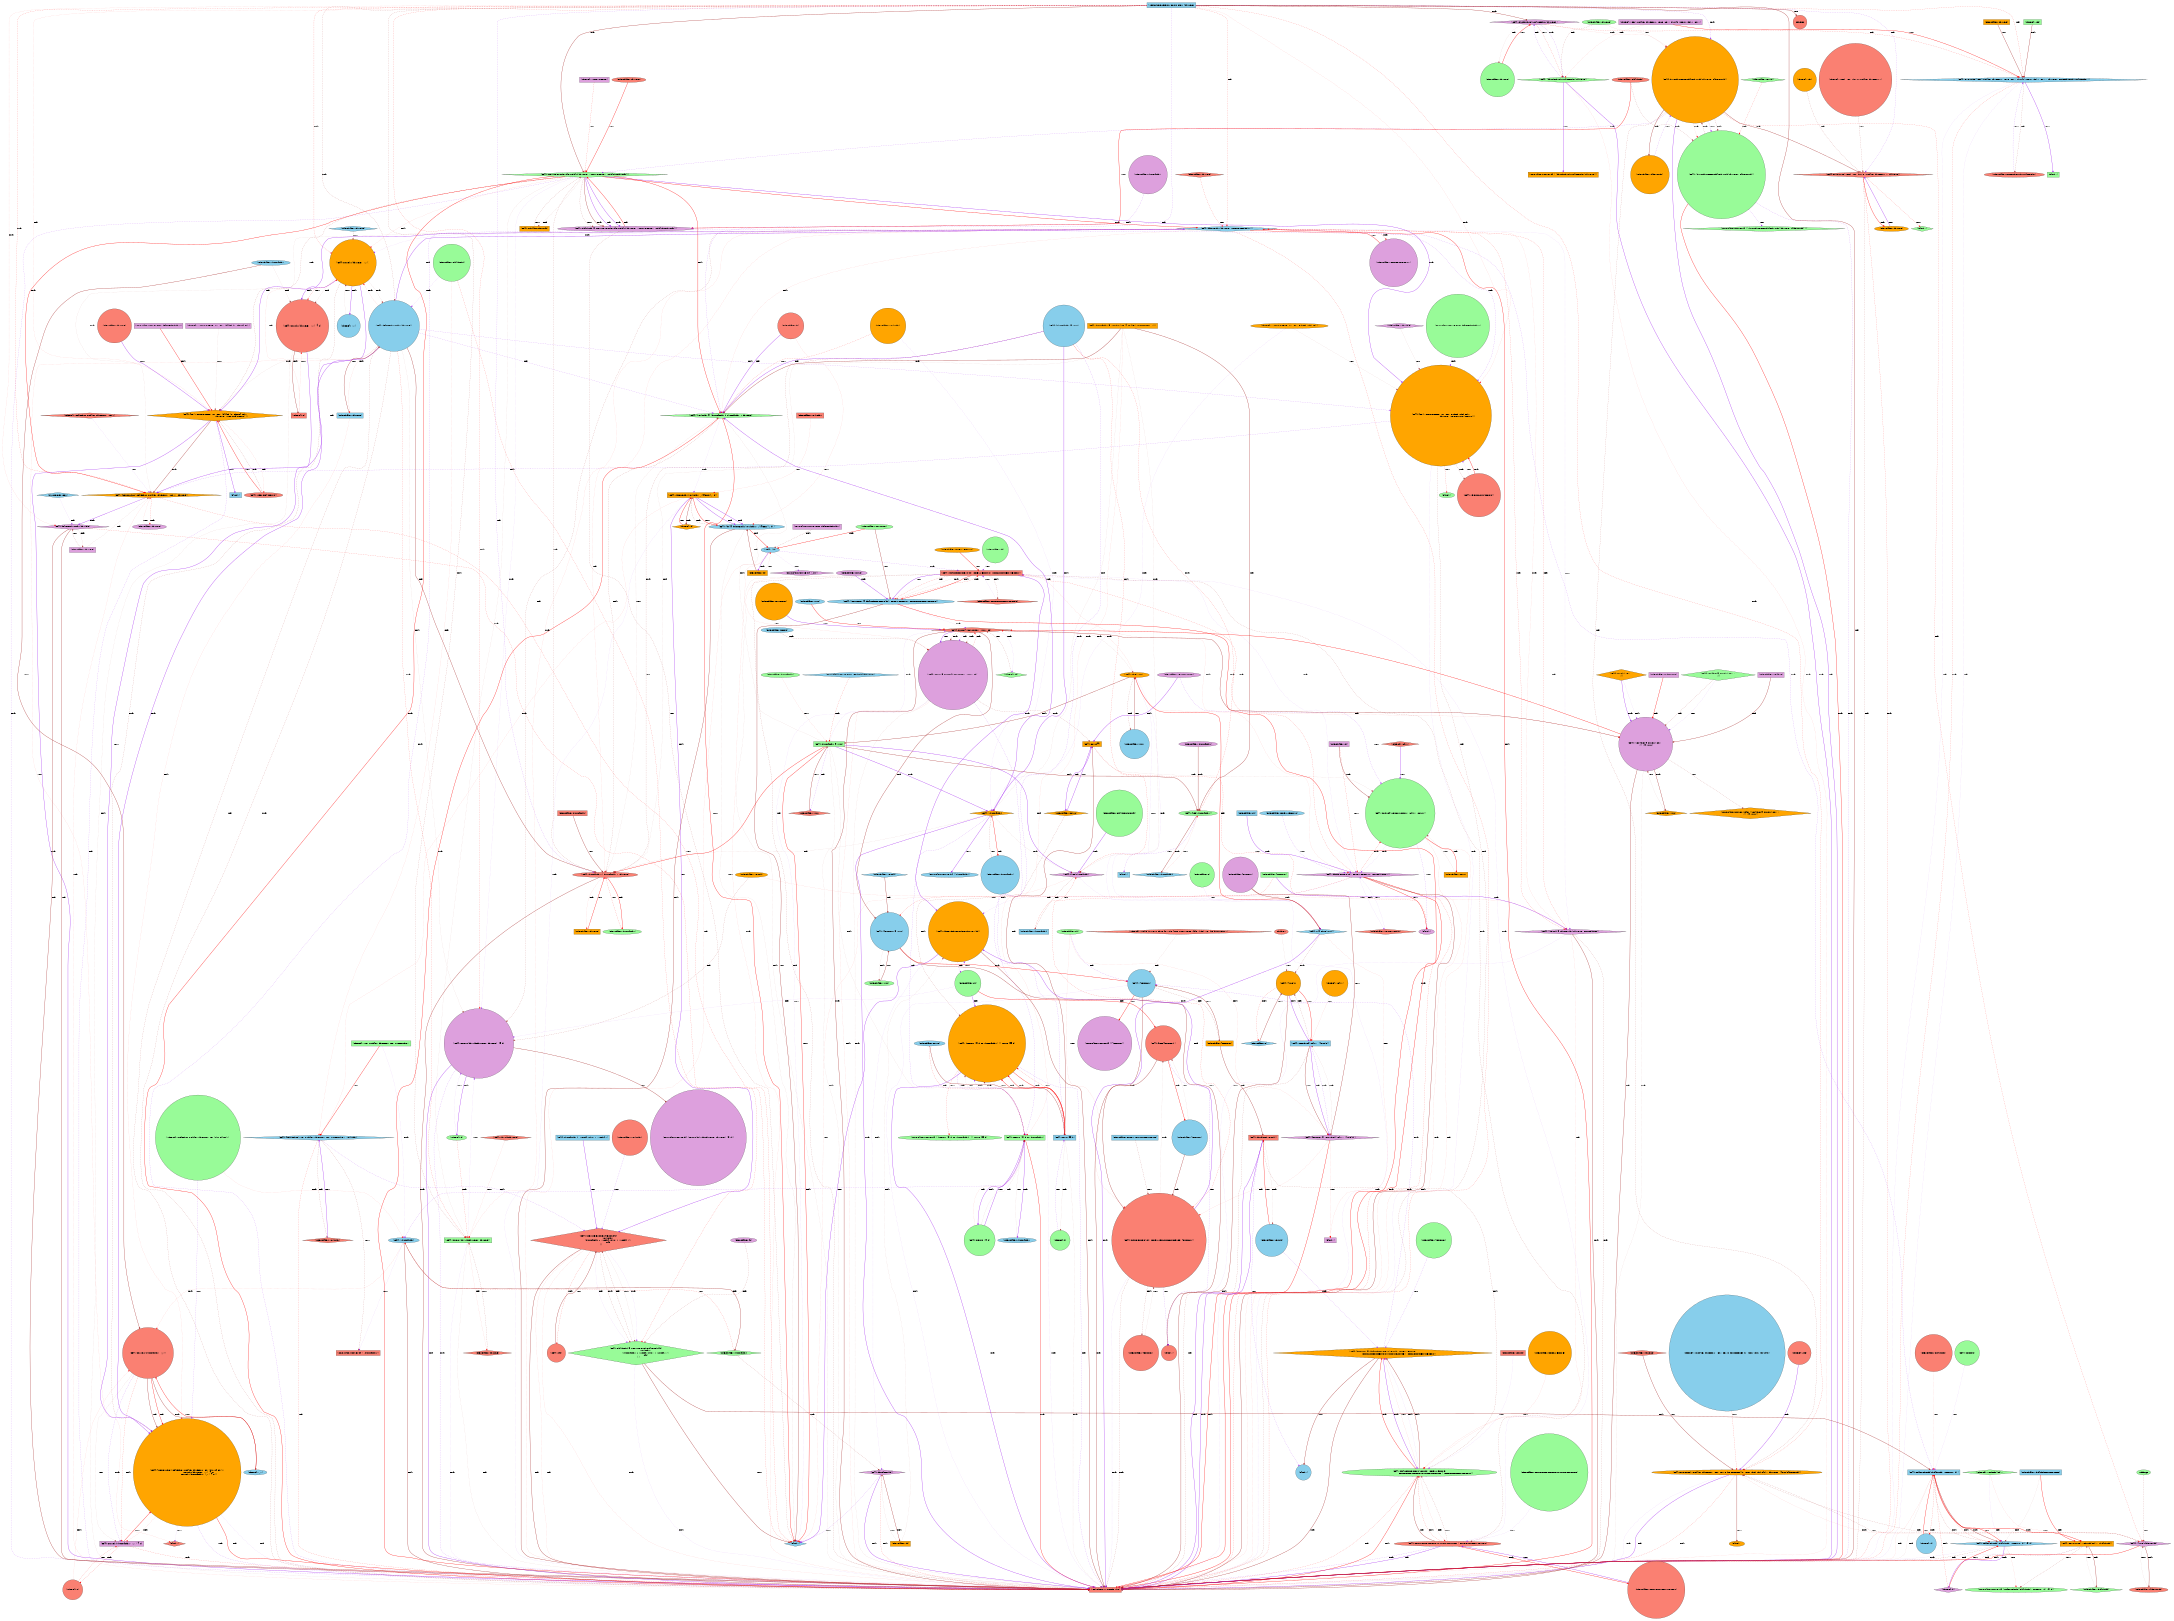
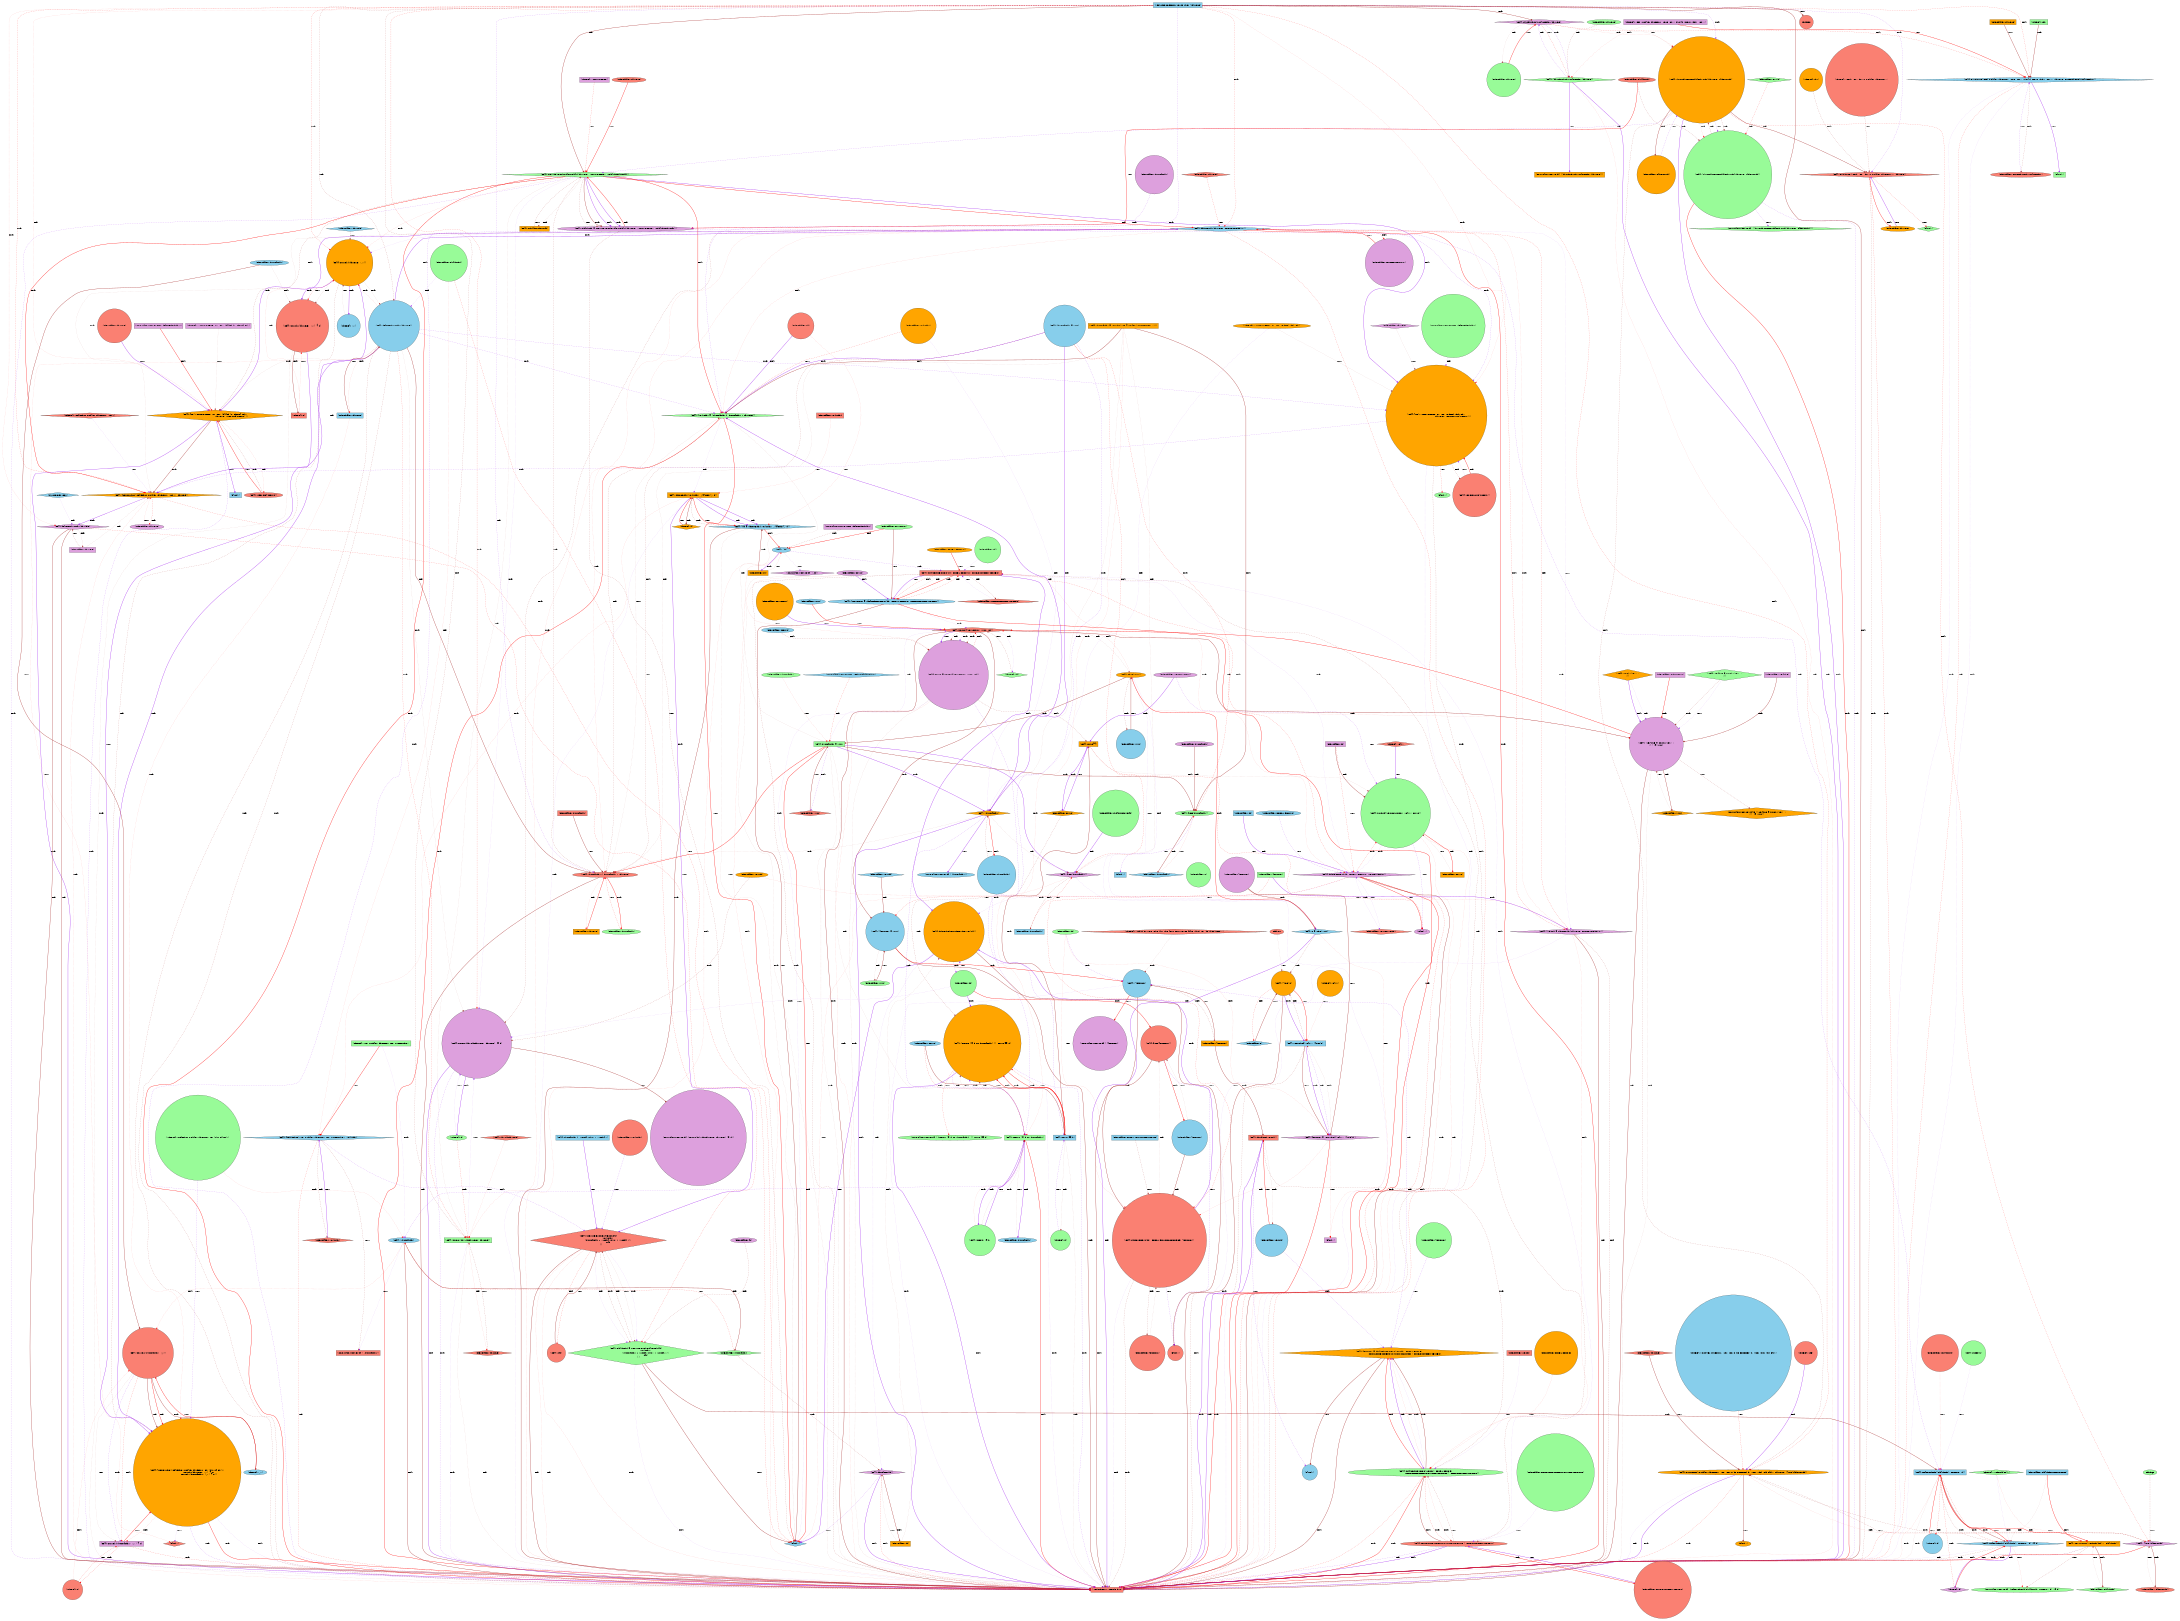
node "(Call,*dd = dd_opendir(work_dir, /*flags:*/ 0))": shape ellipse -> diamond
node "(Call,*new_dd = dd_opendir(dirname, DD_OPEN_DIR))": label "(Call,*new_dd = dd_opendir(dirname, DD_OPEN_DIR))" -> "(Call,*new_dd = dd_opendir(dirname, DD_OPEN_READONLY))"
